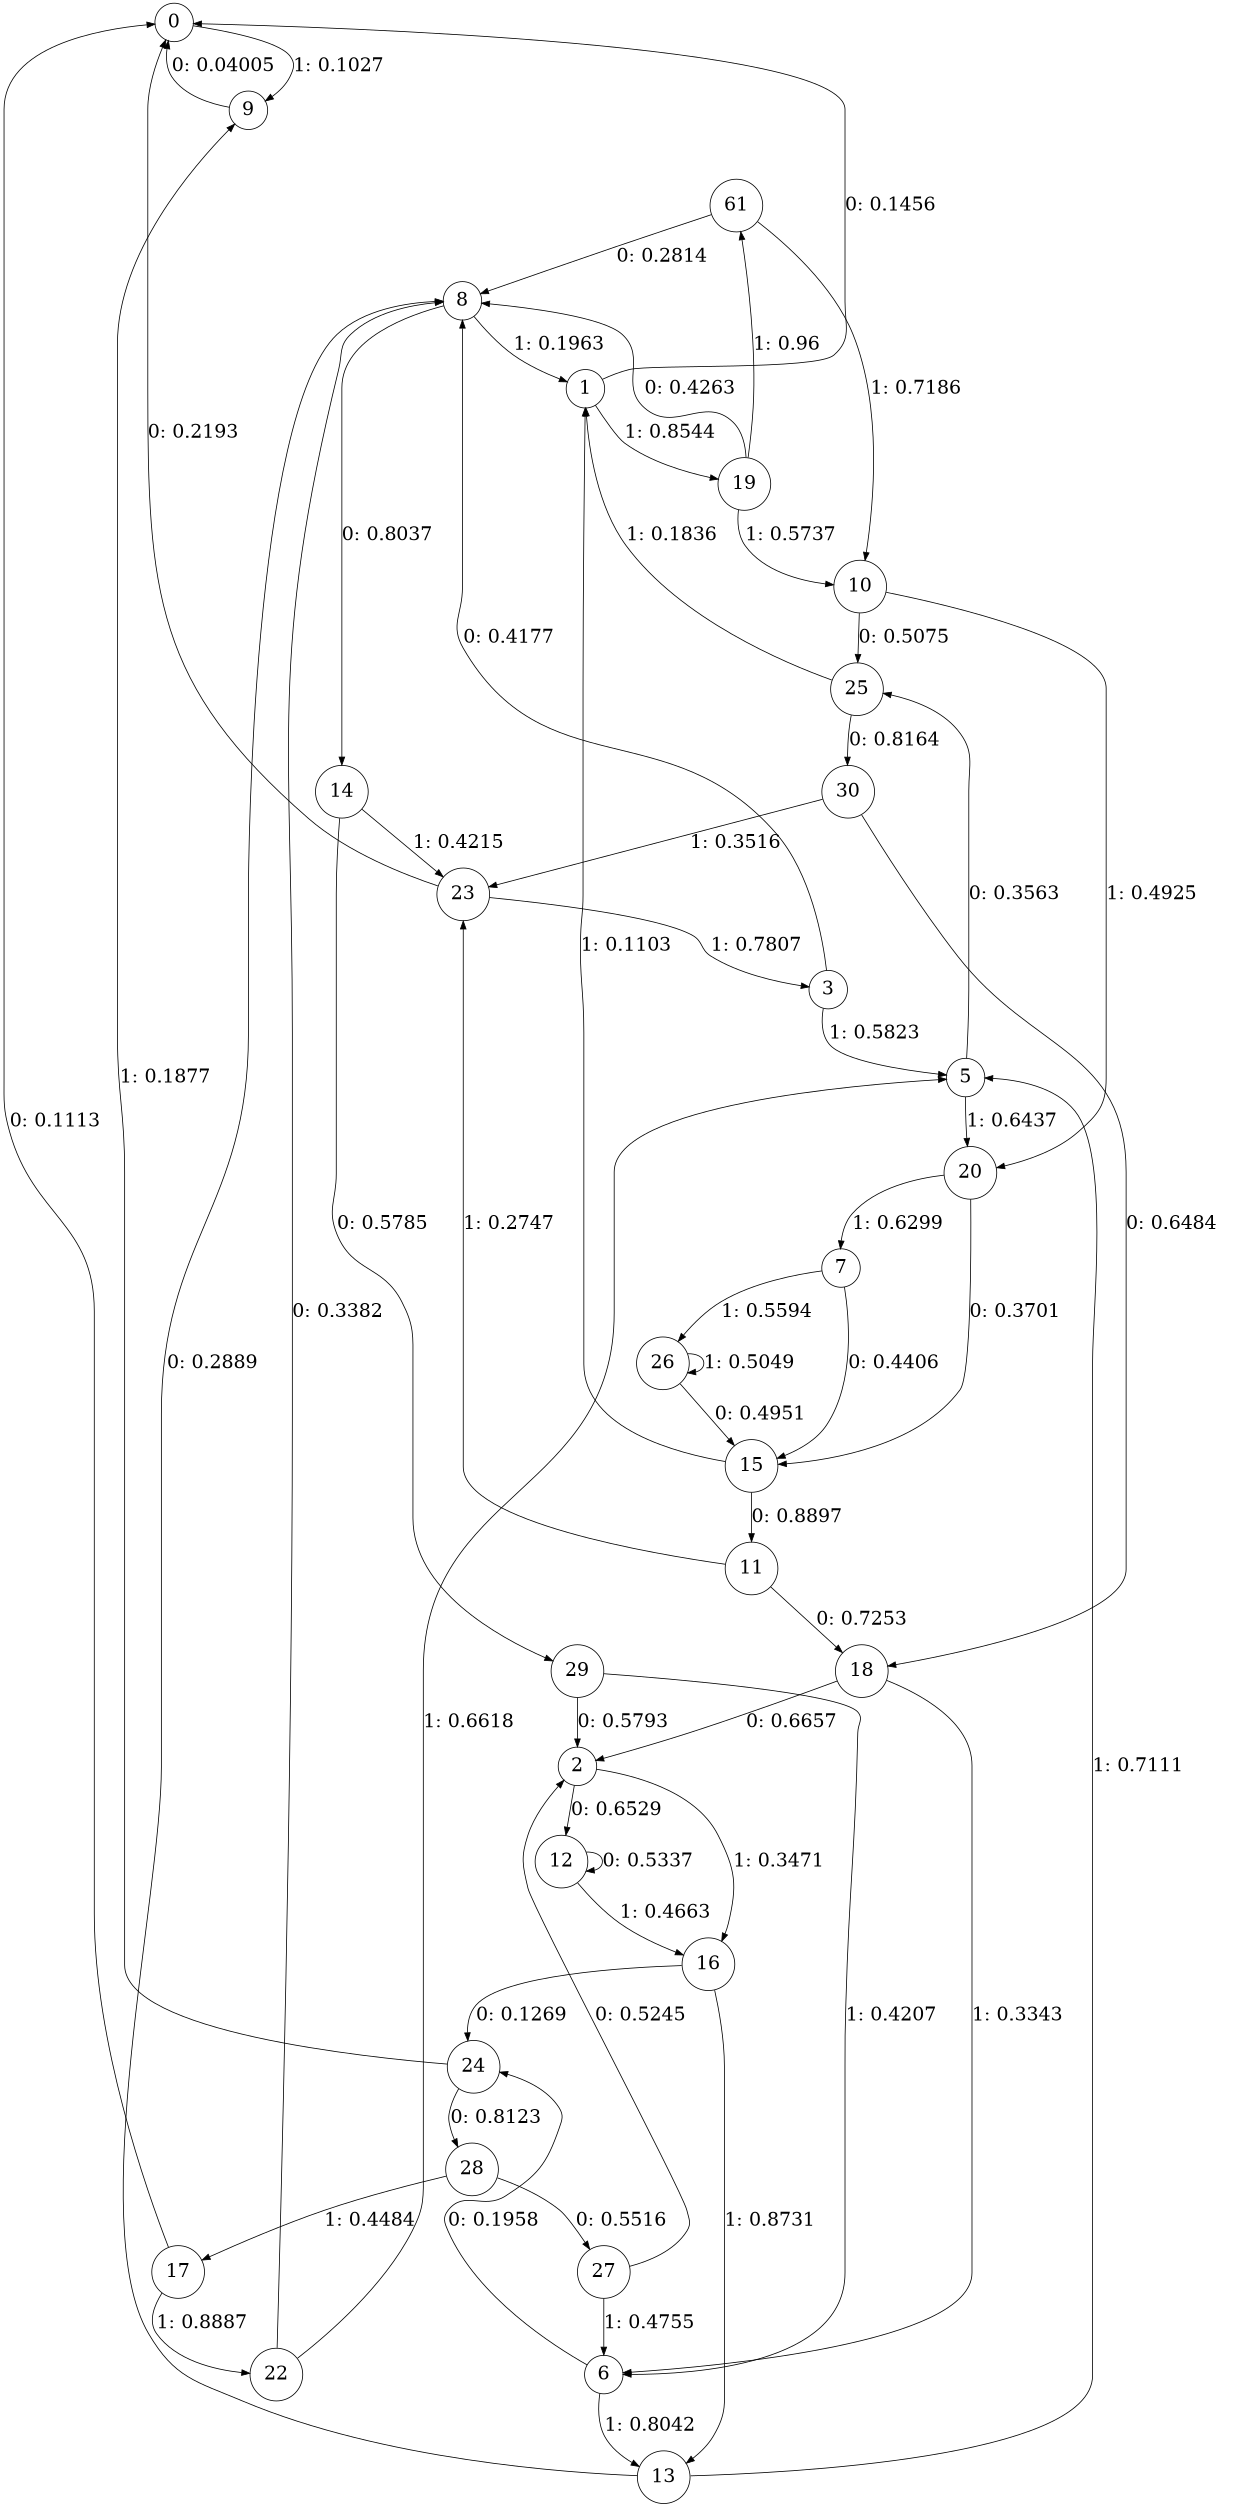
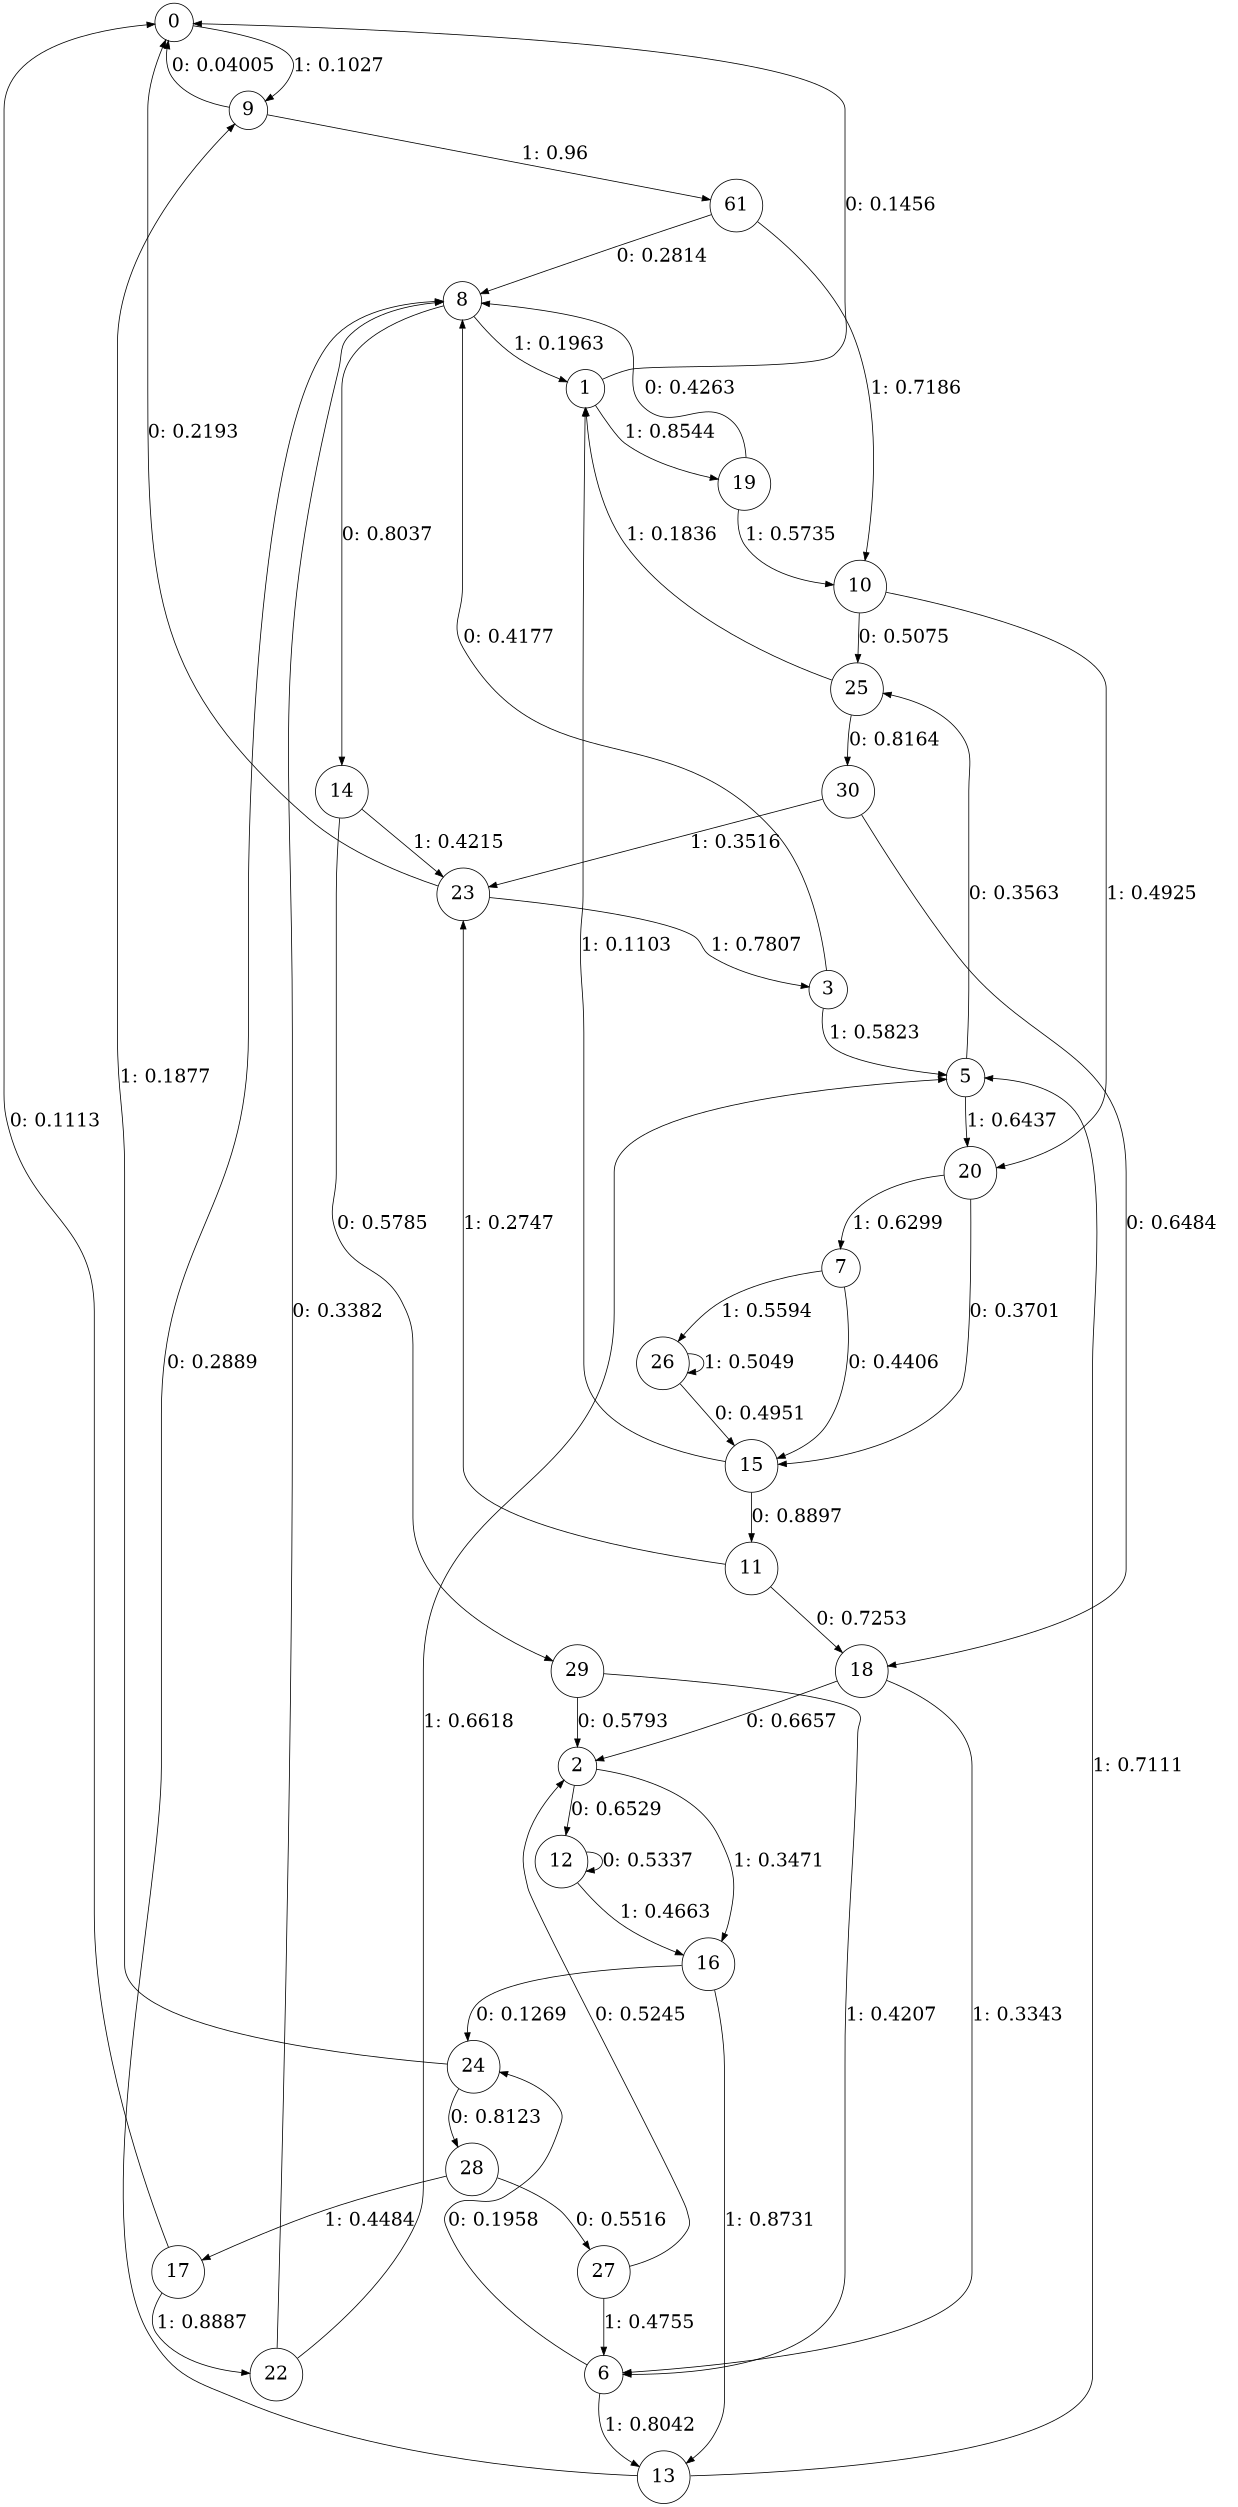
edge "19" -> "61": now "9" -> "61"
edge "19" -> "10": label "1: 0.5737   " -> "1: 0.5735   "
